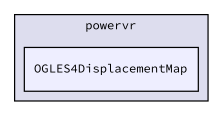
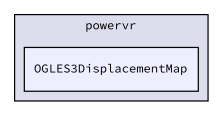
node "OGLES4DisplacementMap": label "OGLES4DisplacementMap" -> "OGLES3DisplacementMap"
